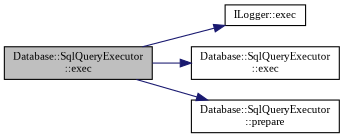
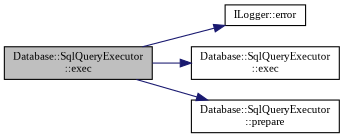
node "ILogger::exec": label "ILogger::exec" -> "ILogger::error"
